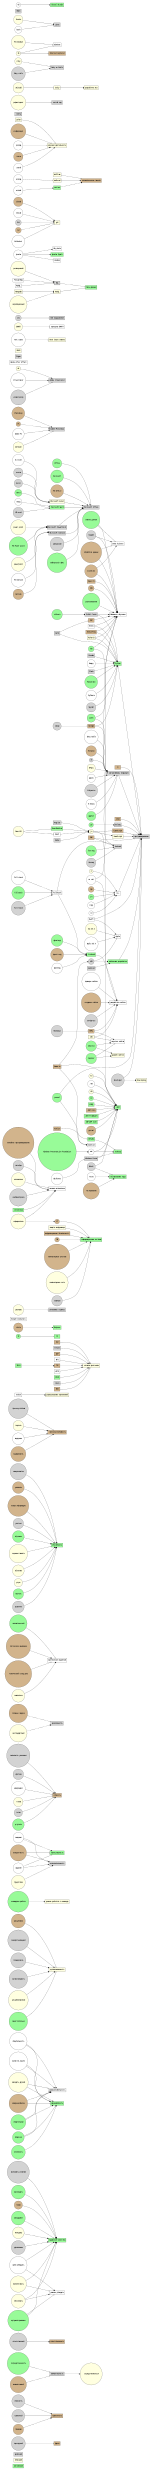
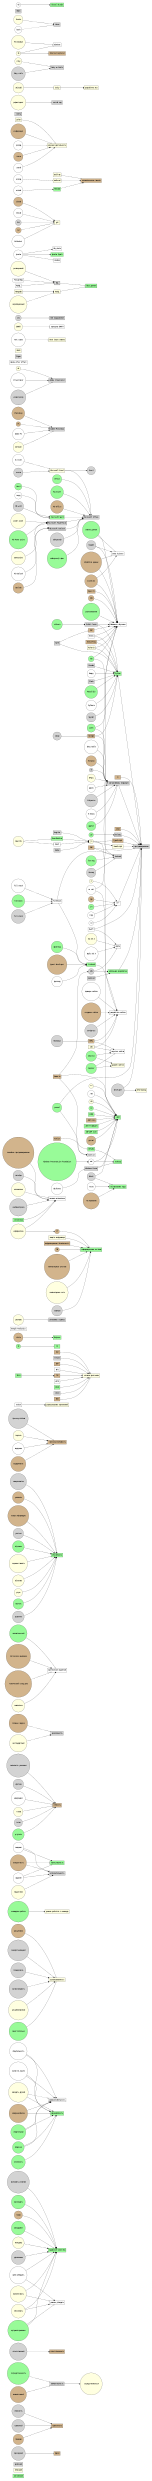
edge "Excel" -> "Microsoft Excel": reversed
node "фронт-энд": label "фронт-энд" -> "фронт-developer"
